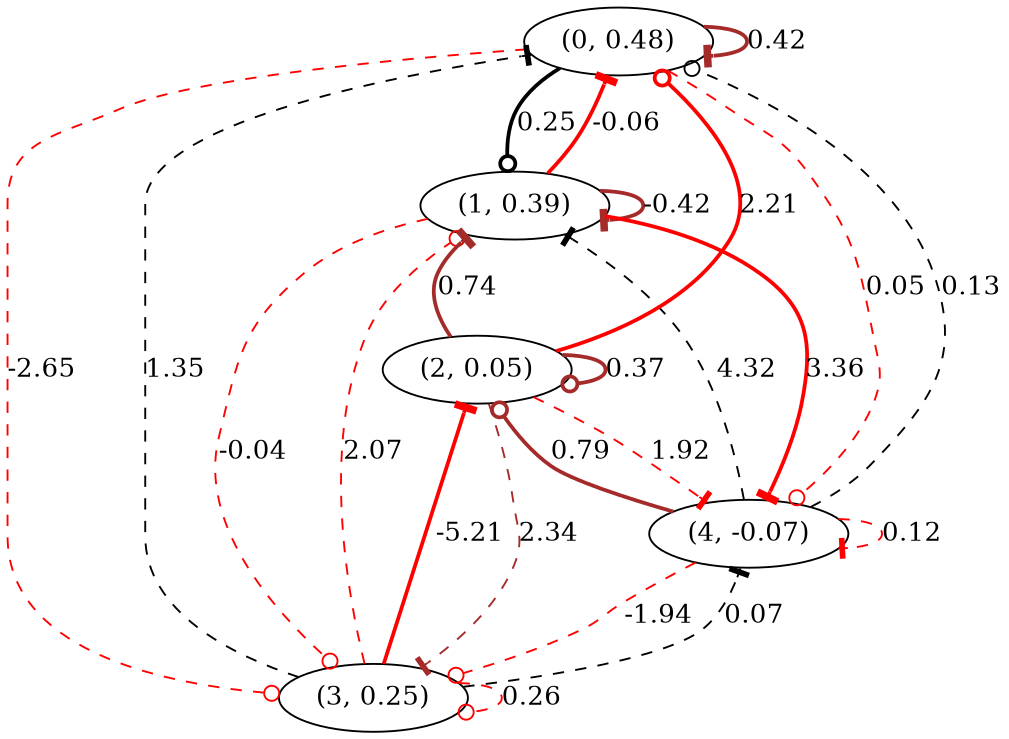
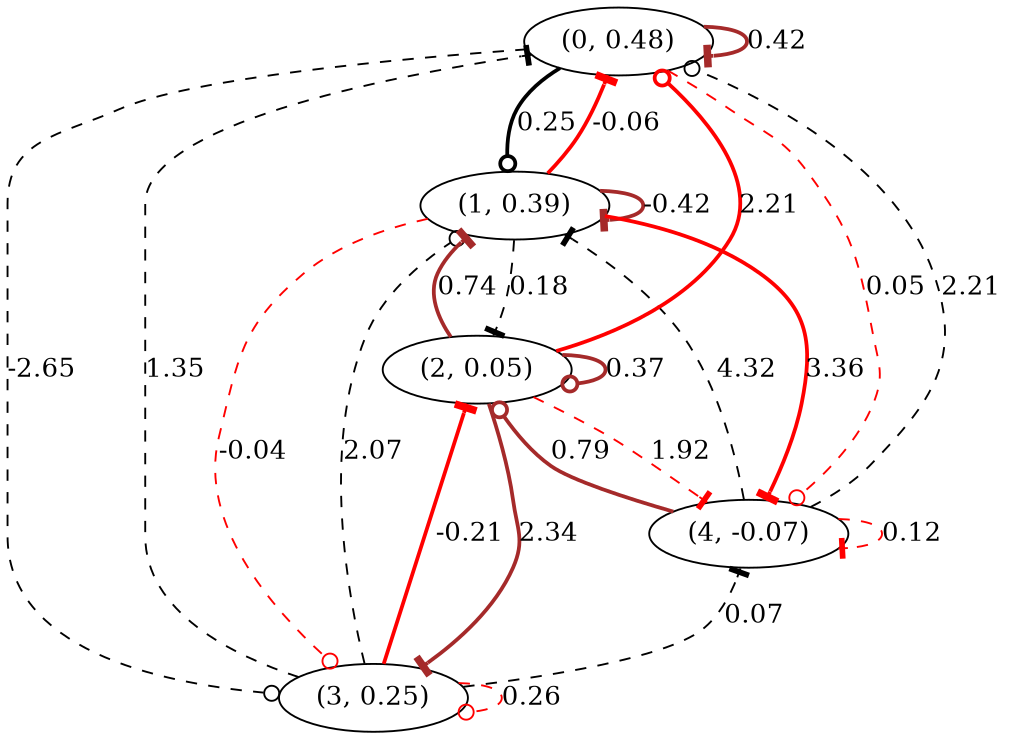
edge "(0, 0.48)" -> "(3, 0.25)": color red -> black
edge "(1, 0.39)" -> "(2, 0.05)": added, label "0.18"
edge "(4, -0.07)" -> "(0, 0.48)": label "0.13" -> "2.21"
edge "(3, 0.25)" -> "(1, 0.39)": color red -> black
edge "(3, 0.25)" -> "(2, 0.05)": label "-5.21" -> "-0.21"
edge "(2, 0.05)" -> "(3, 0.25)": style dashed -> bold
edge "(4, -0.07)" -> "(3, 0.25)": removed, label "-1.94"
